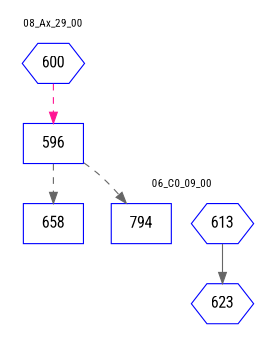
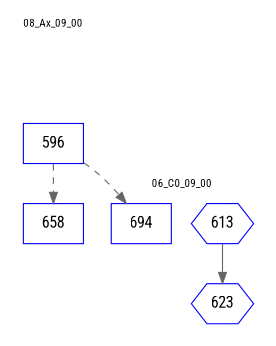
cluster "08_Ax_29_00": label "08_Ax_29_00" -> "08_Ax_09_00"
node "600": removed
node "794": label "794" -> "694"
